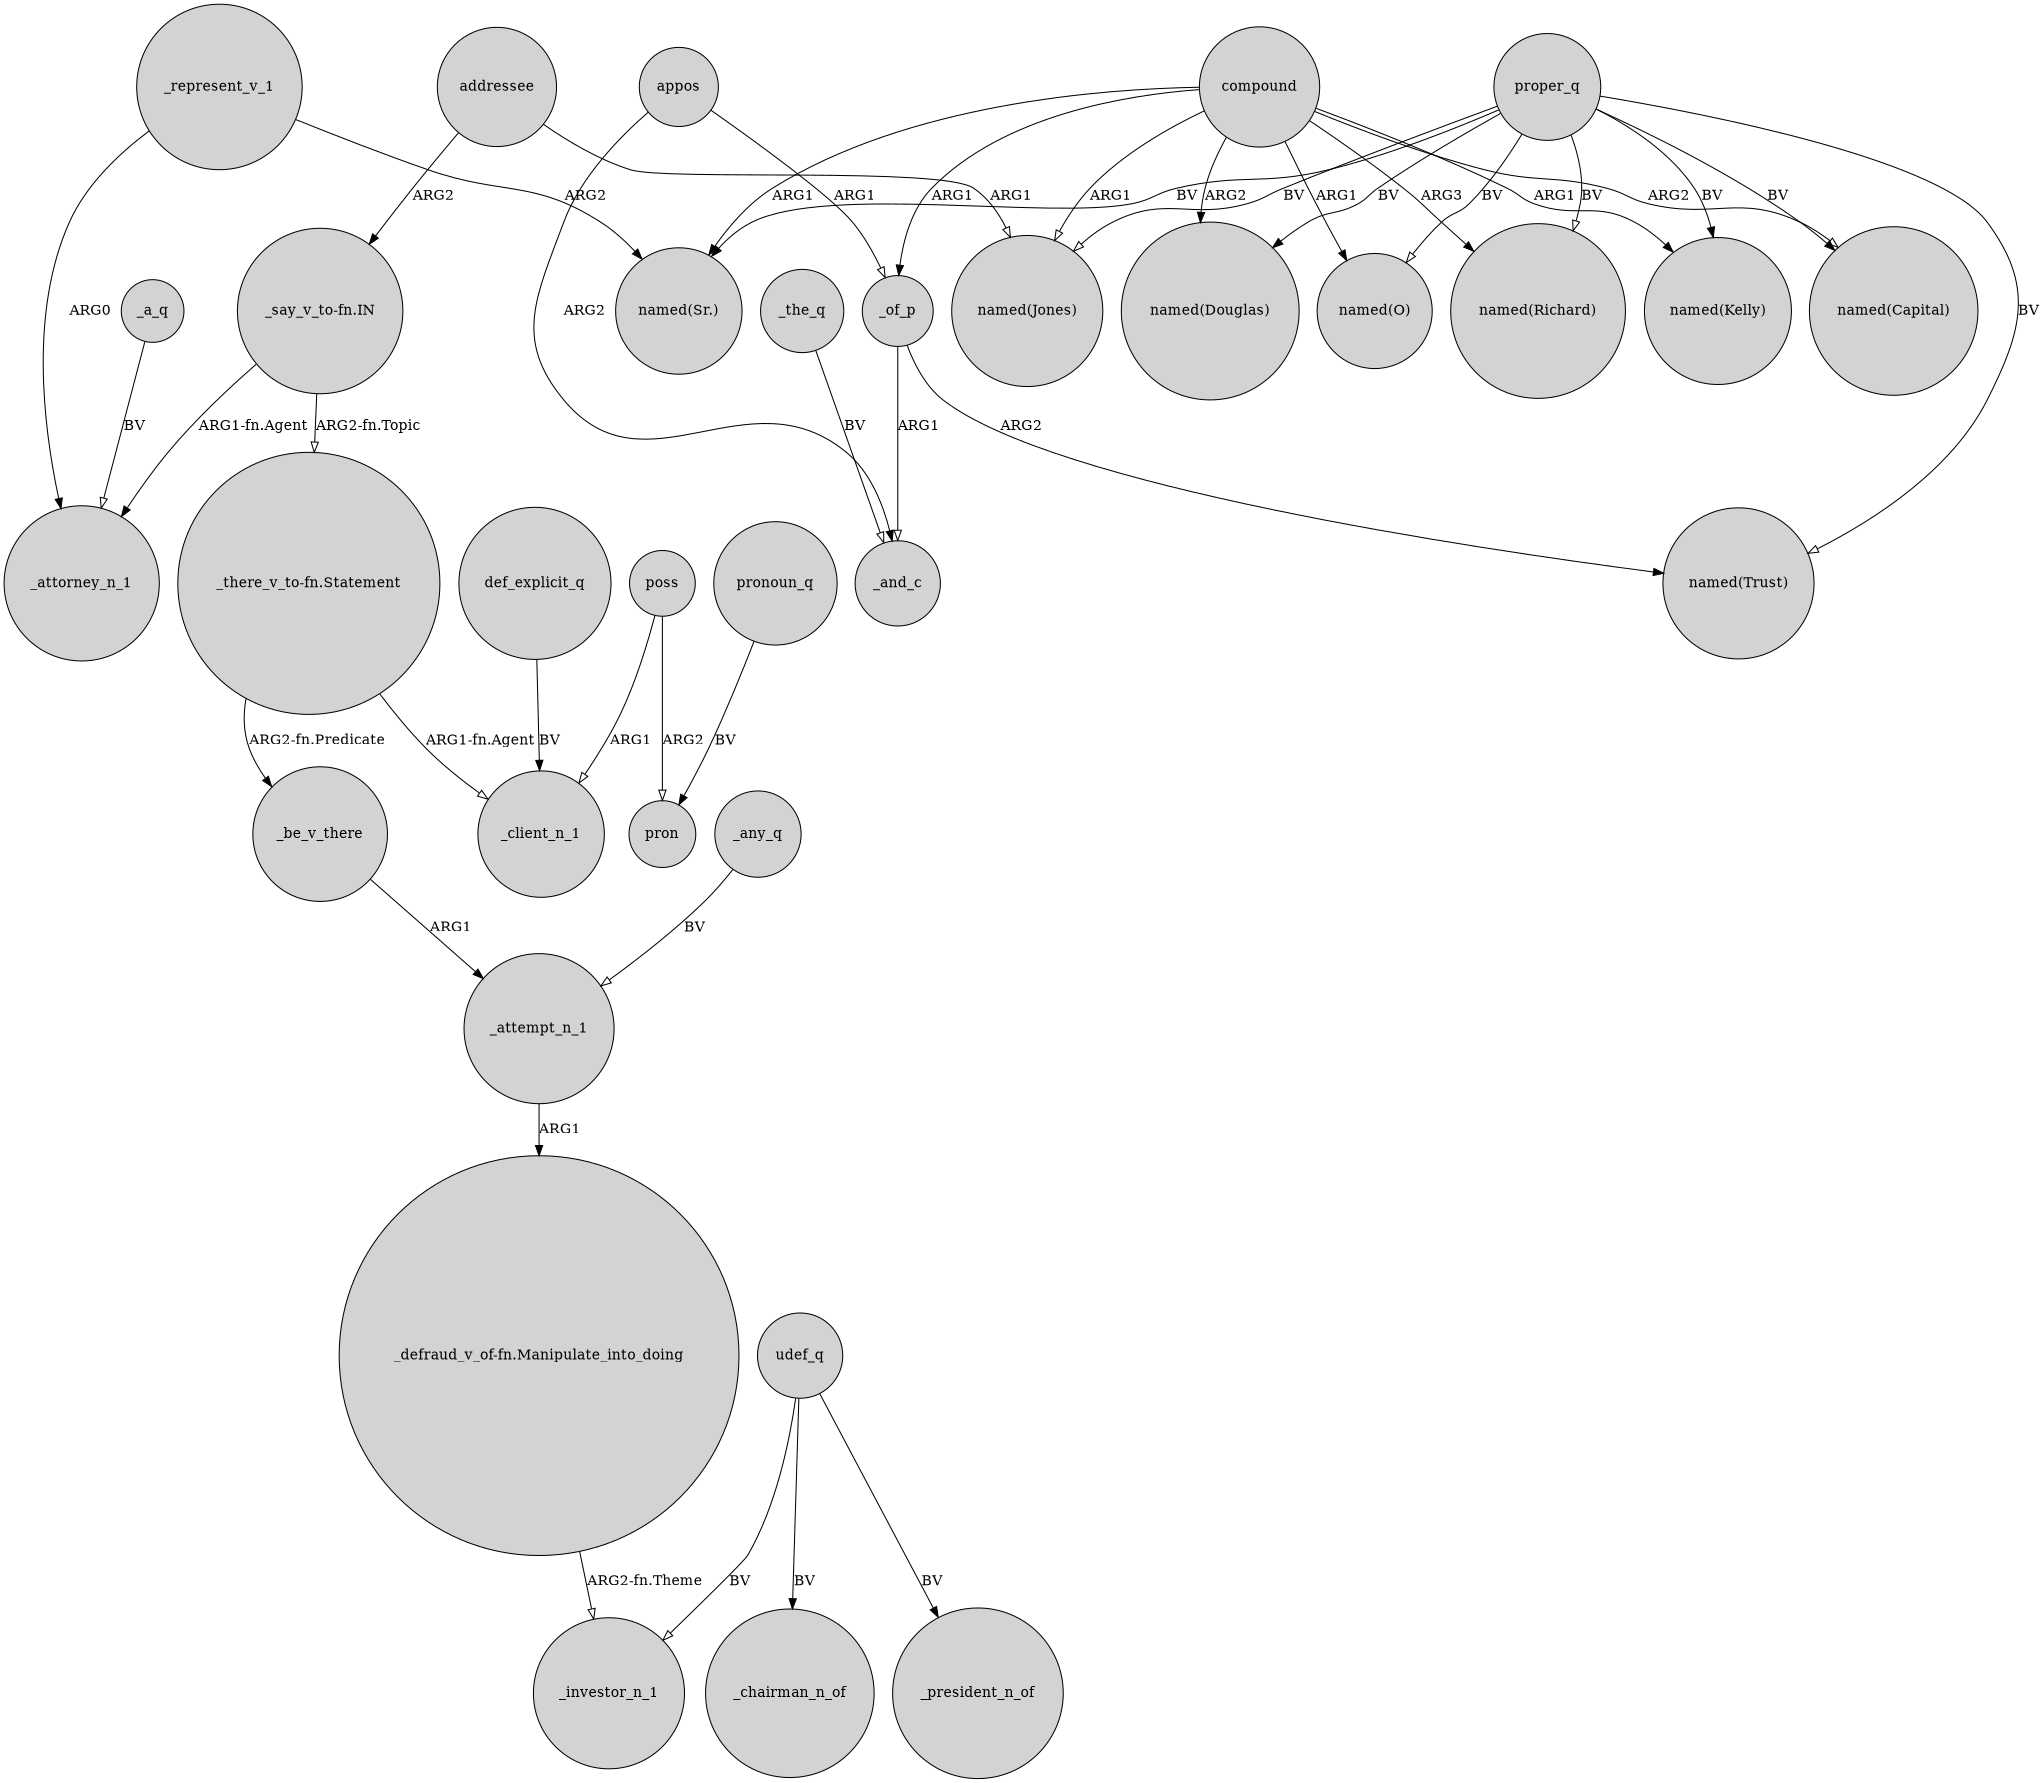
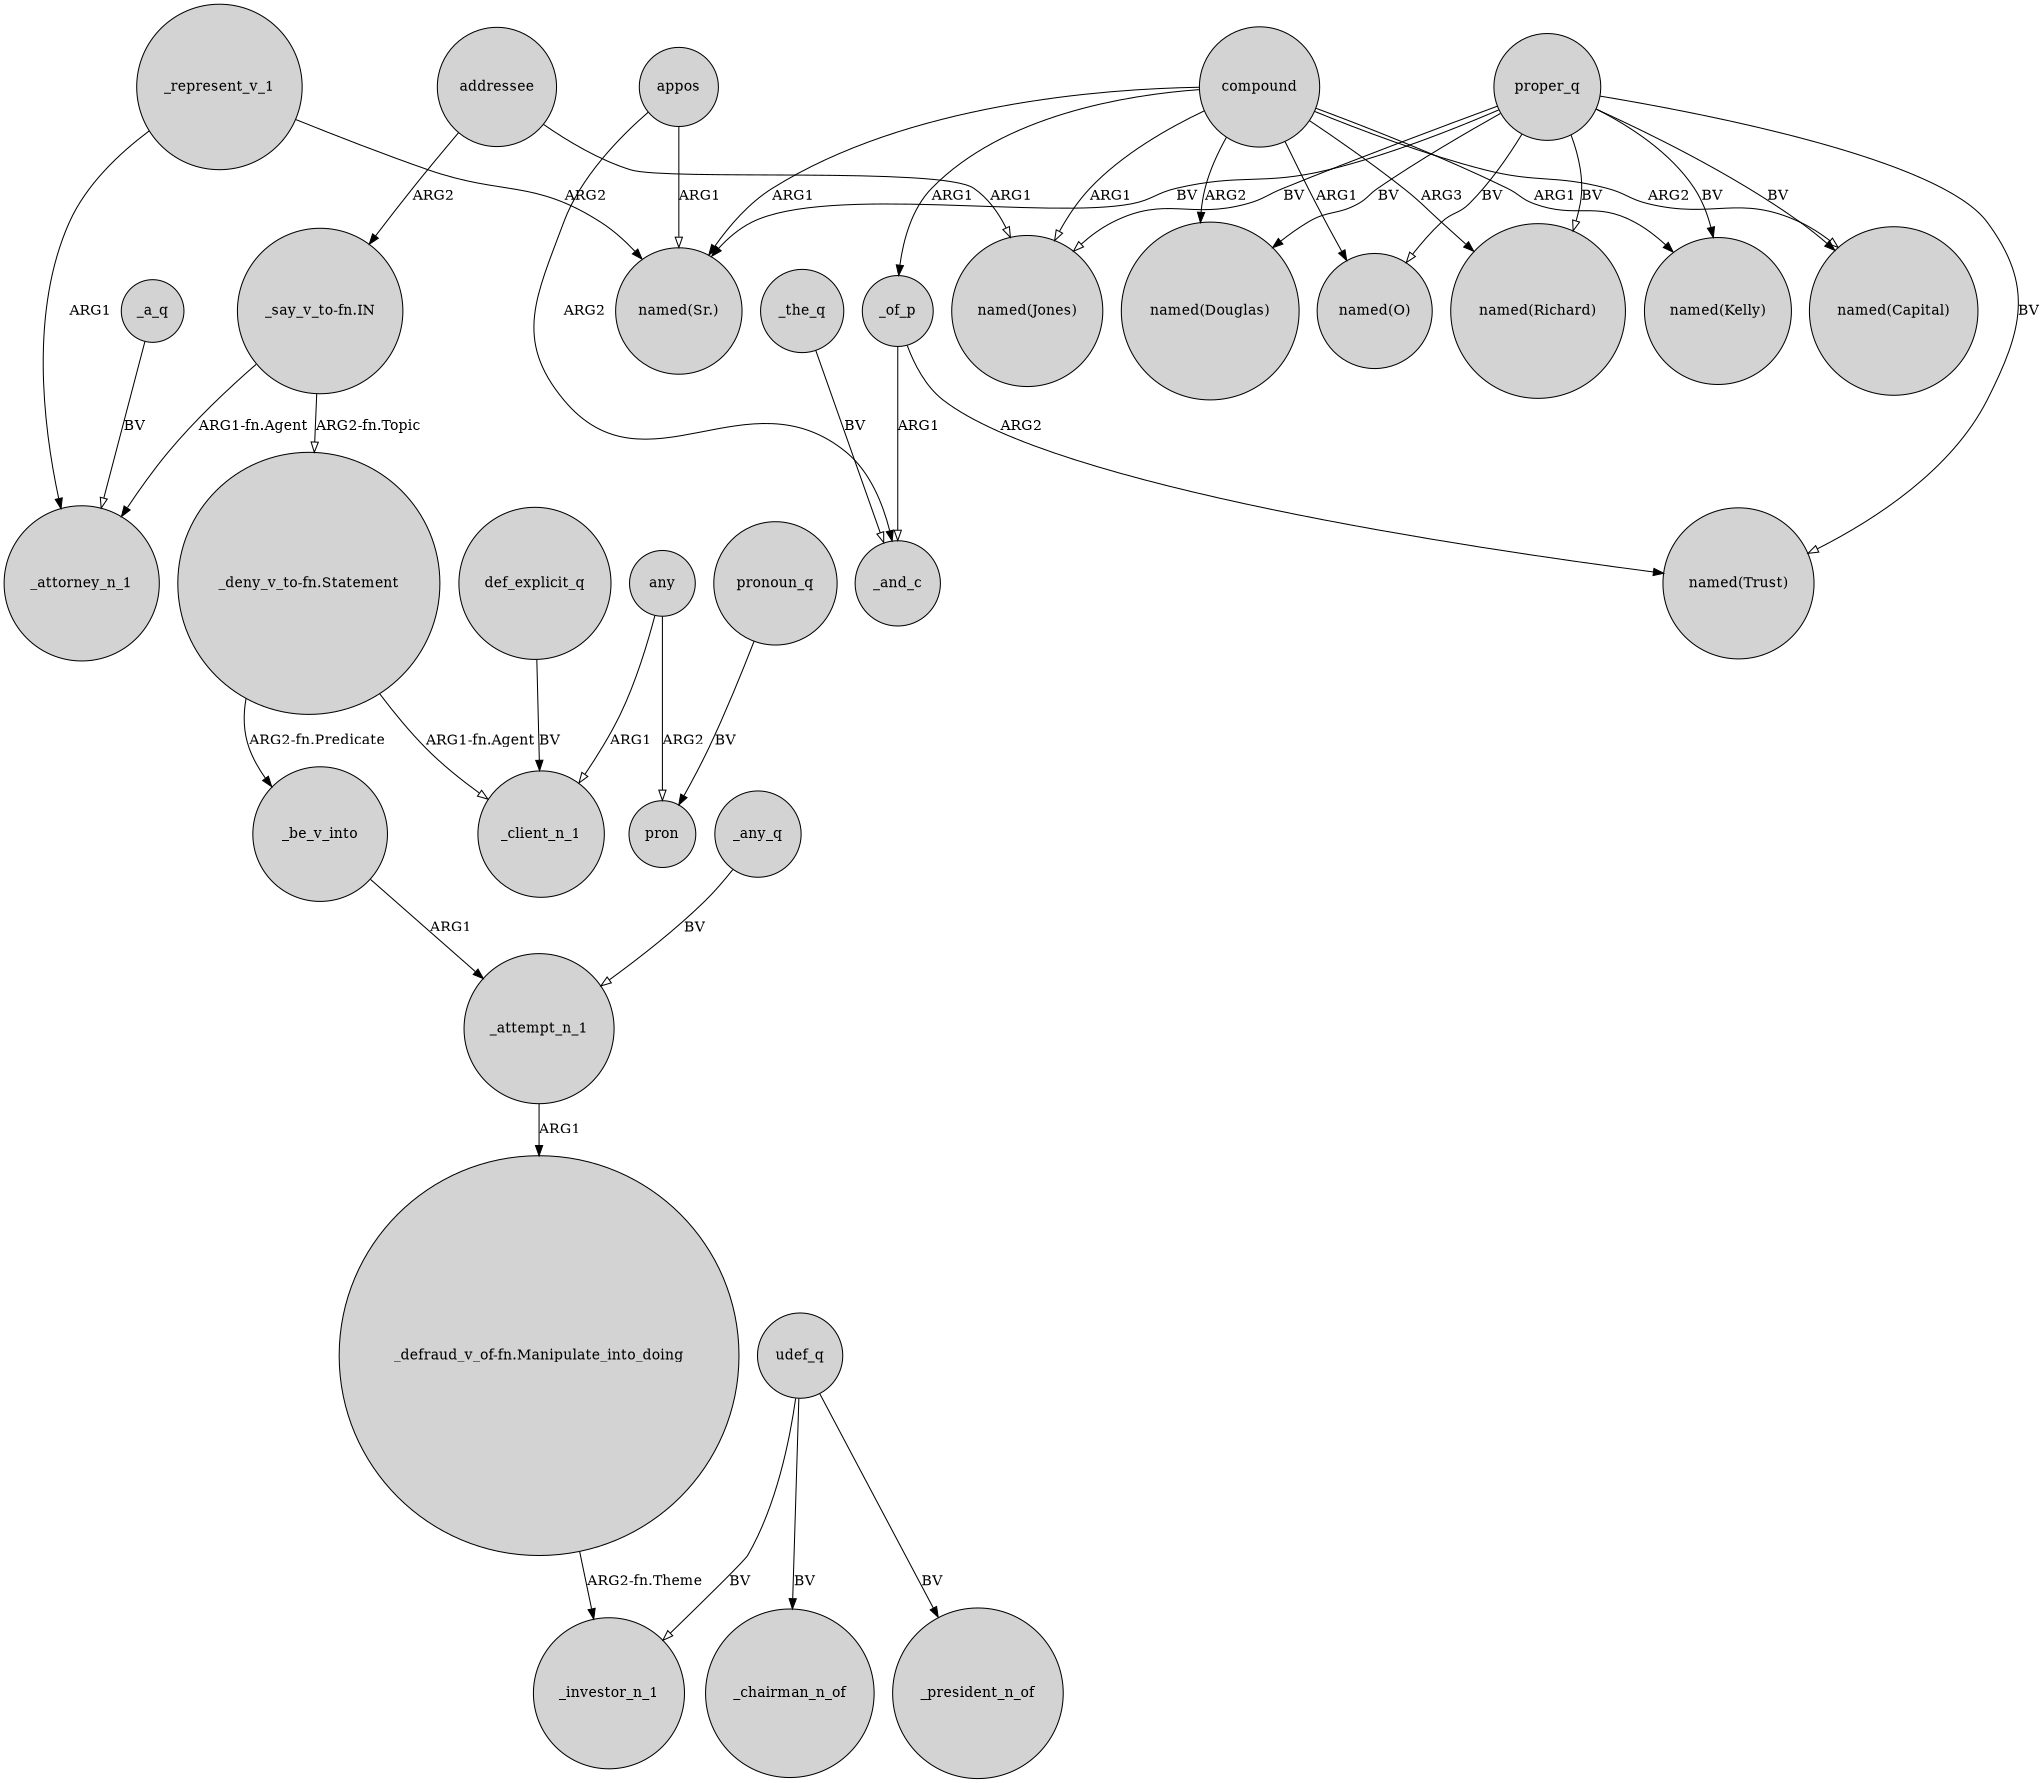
edge "appos" -> "_of_p": now "appos" -> "named(Sr.)"
edge "_represent_v_1" -> "_attorney_n_1": label "ARG0" -> "ARG1"
node "_there_v_to-fn.Statement": label "_there_v_to-fn.Statement" -> "_deny_v_to-fn.Statement"
node "poss": label "poss" -> "any"
node "_be_v_there": label "_be_v_there" -> "_be_v_into"
edge "_defraud_v_of-fn.Manipulate_into_doing" -> "_investor_n_1": arrowhead onormal -> normal
